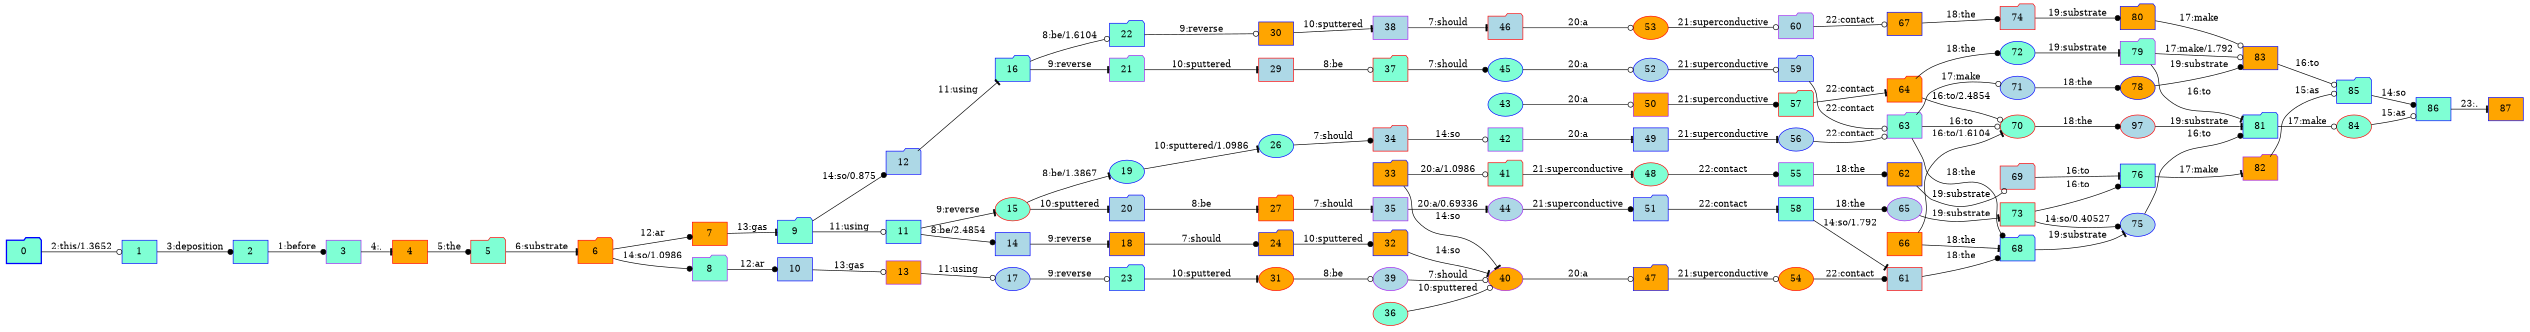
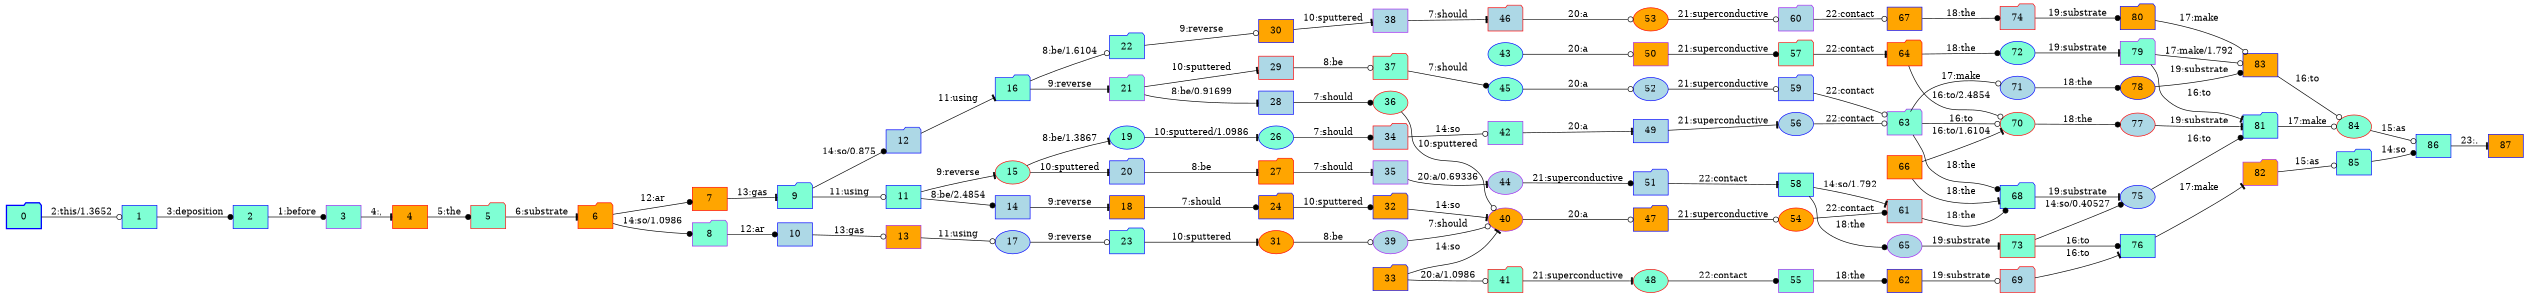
edge "83" -> "85": now "83" -> "84"
node "28": added
node "97": label "97" -> "77"
